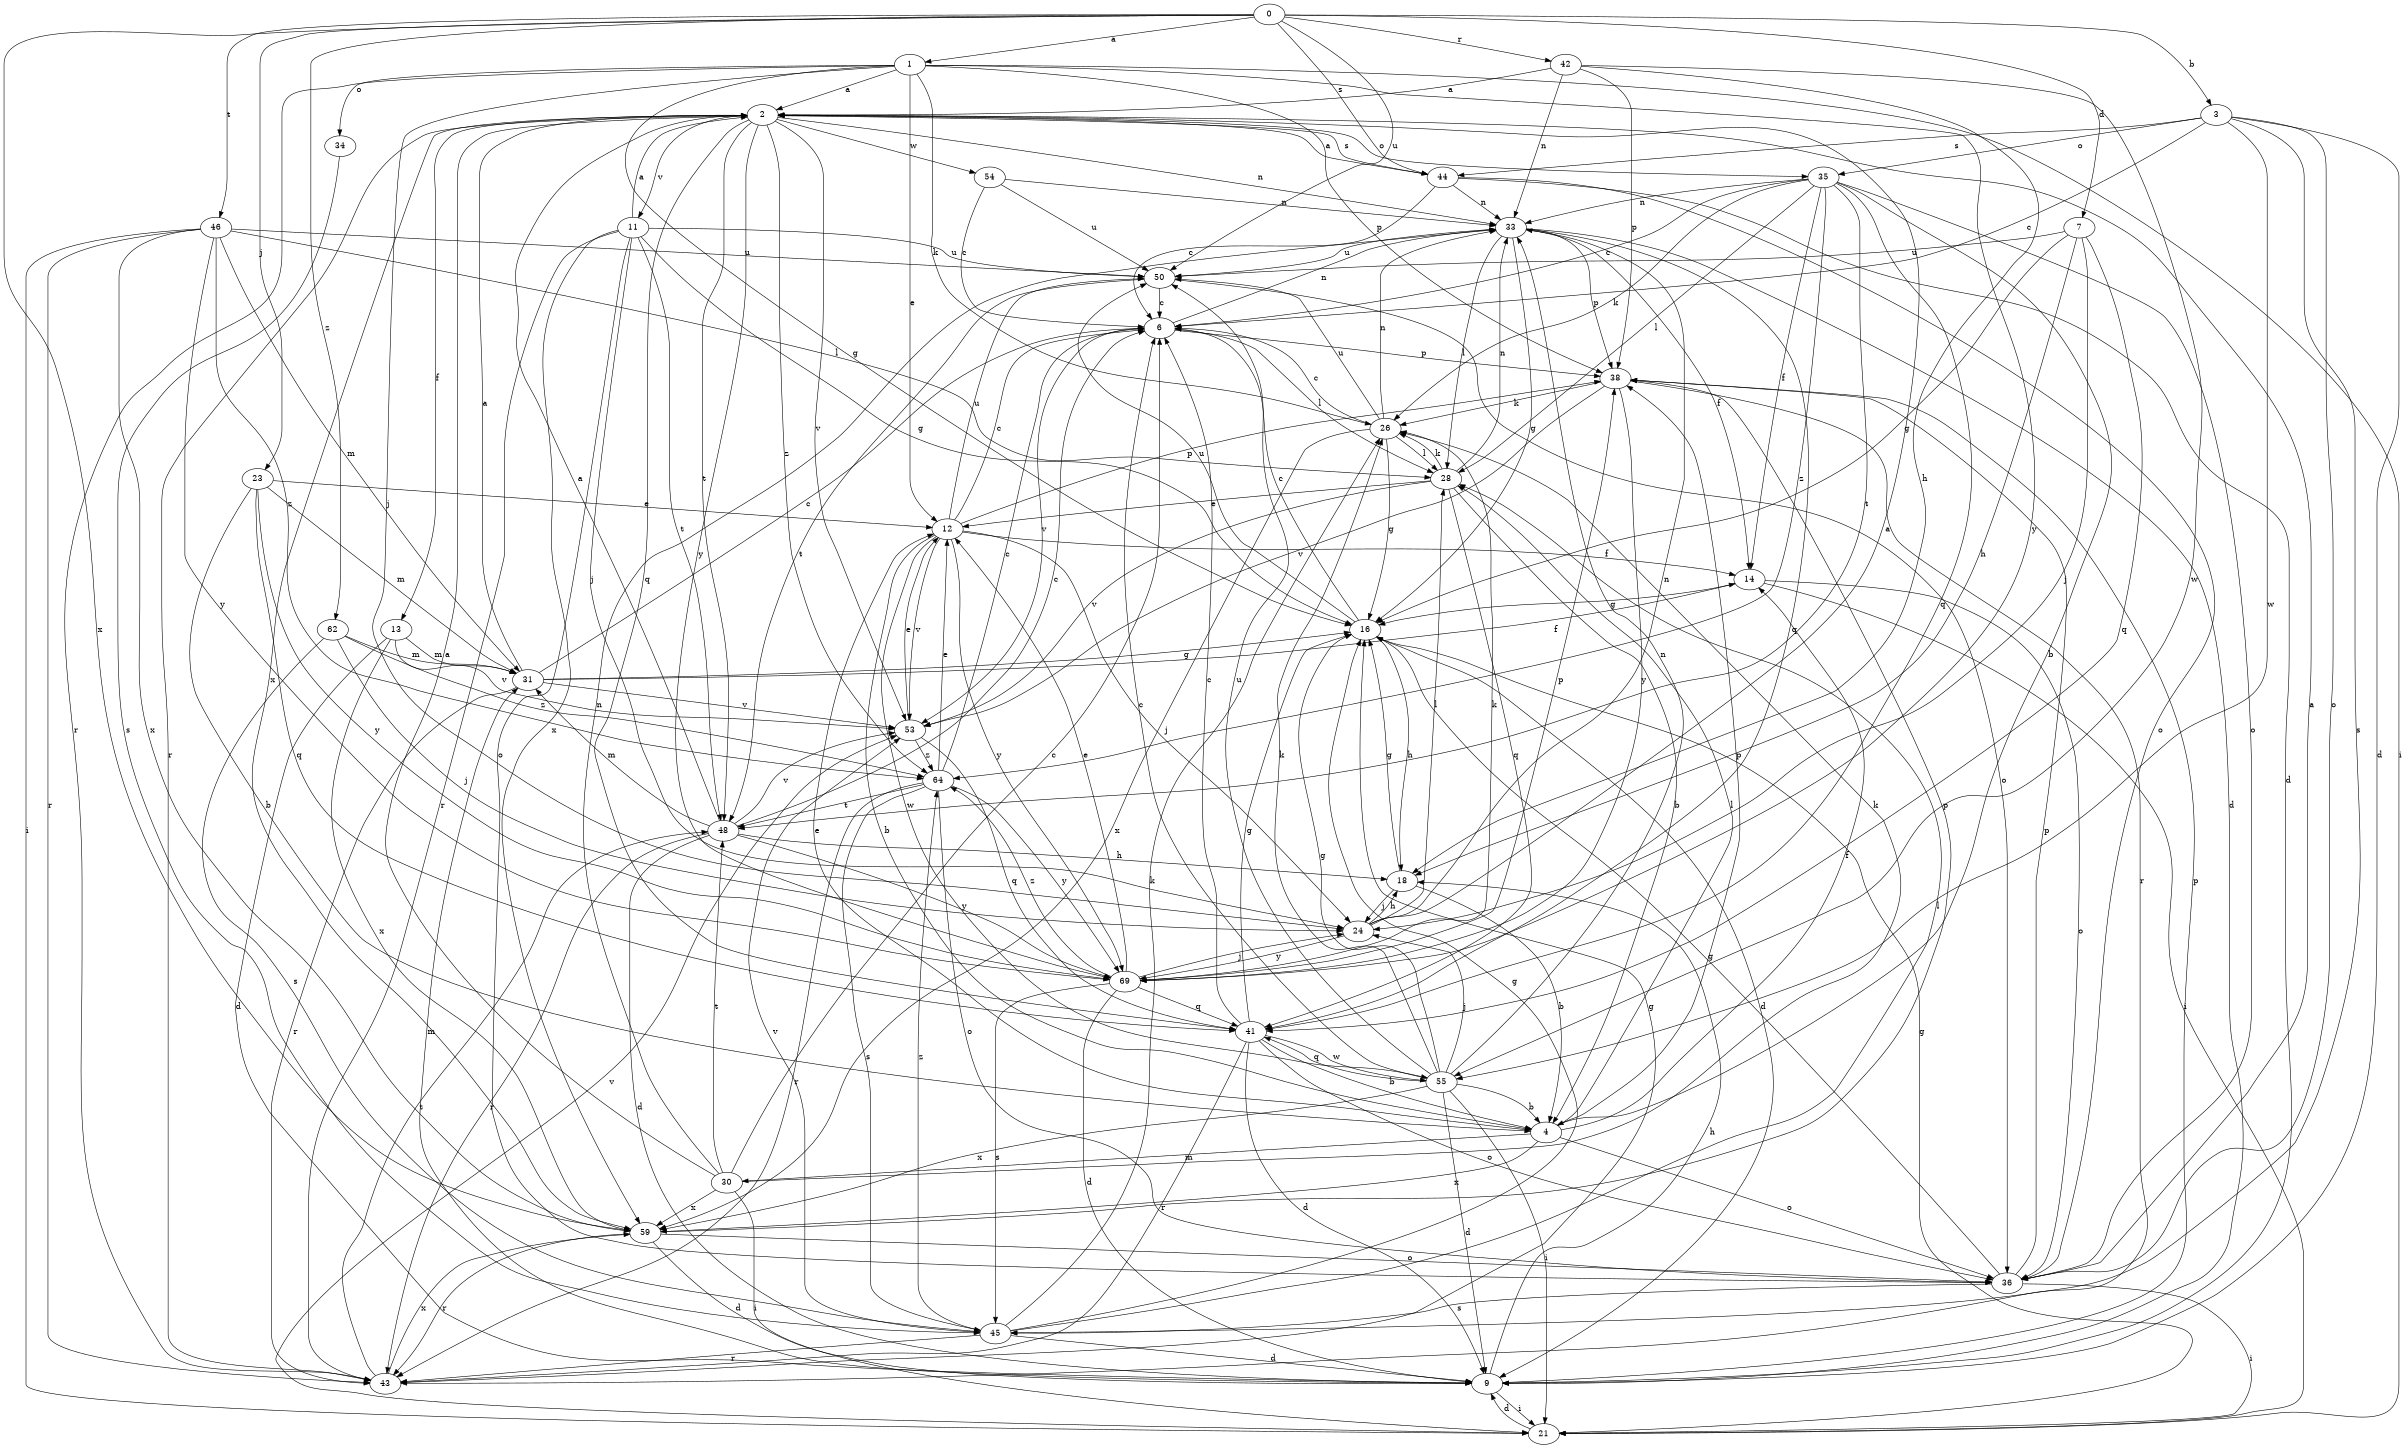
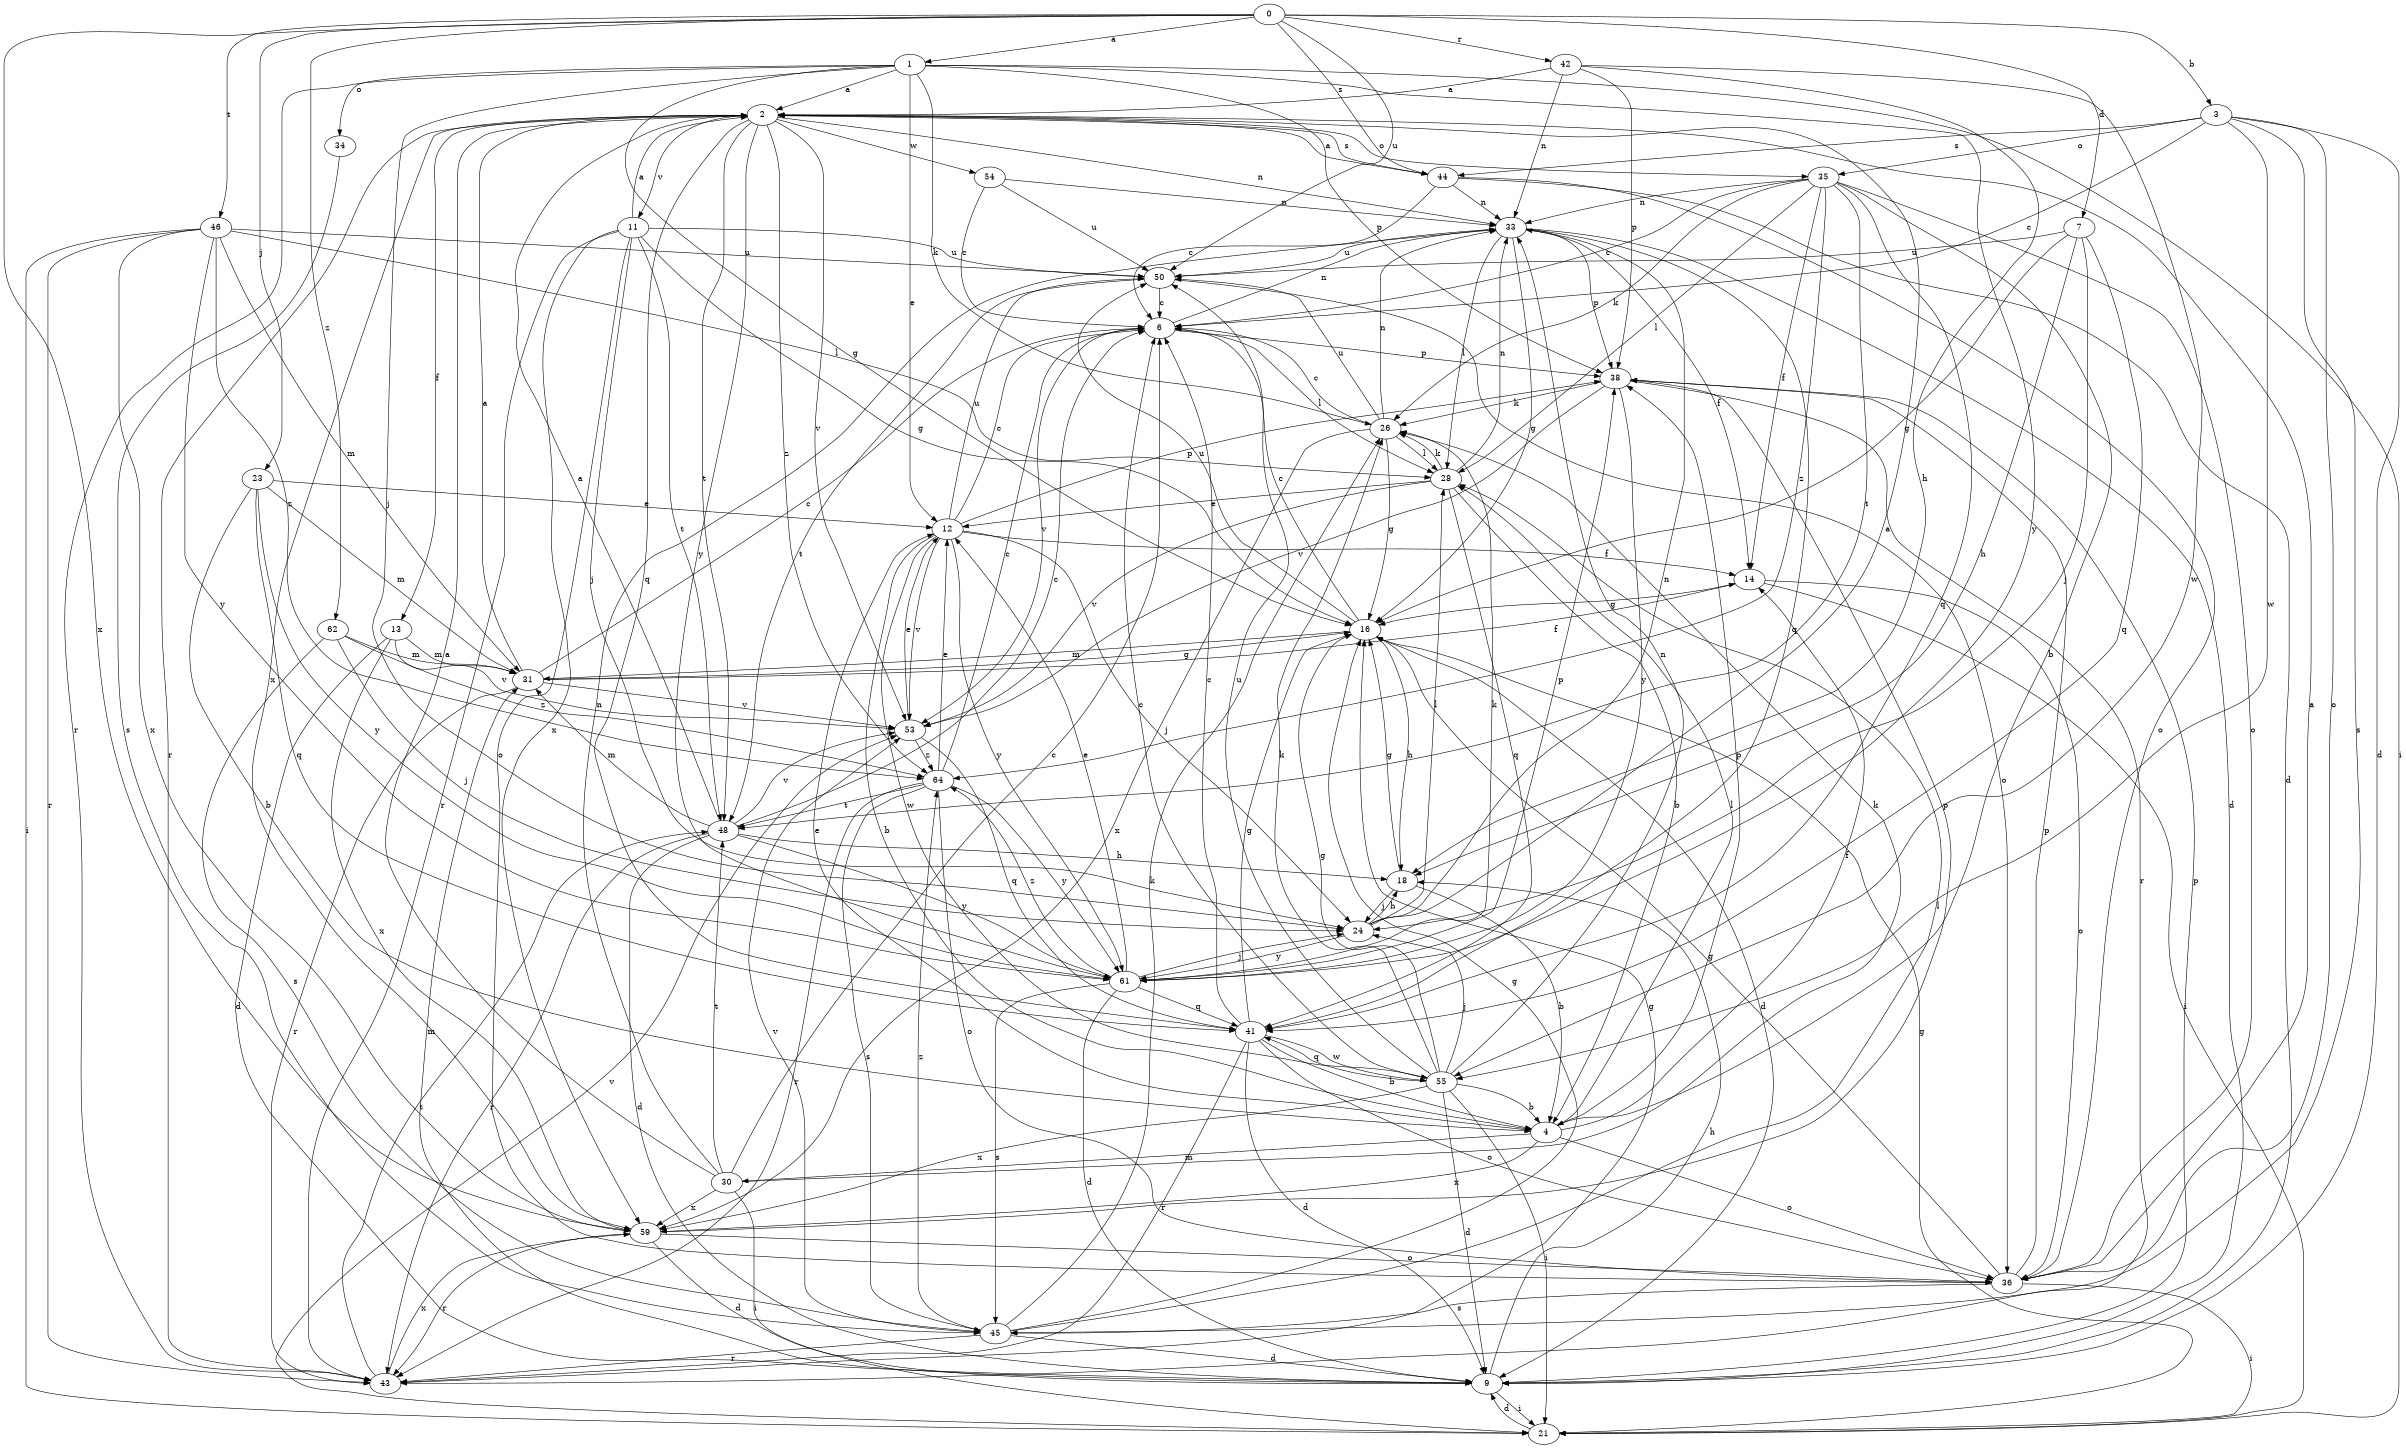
edge "16" -> "31": added, label "m"
node "69": label "69" -> "61"
